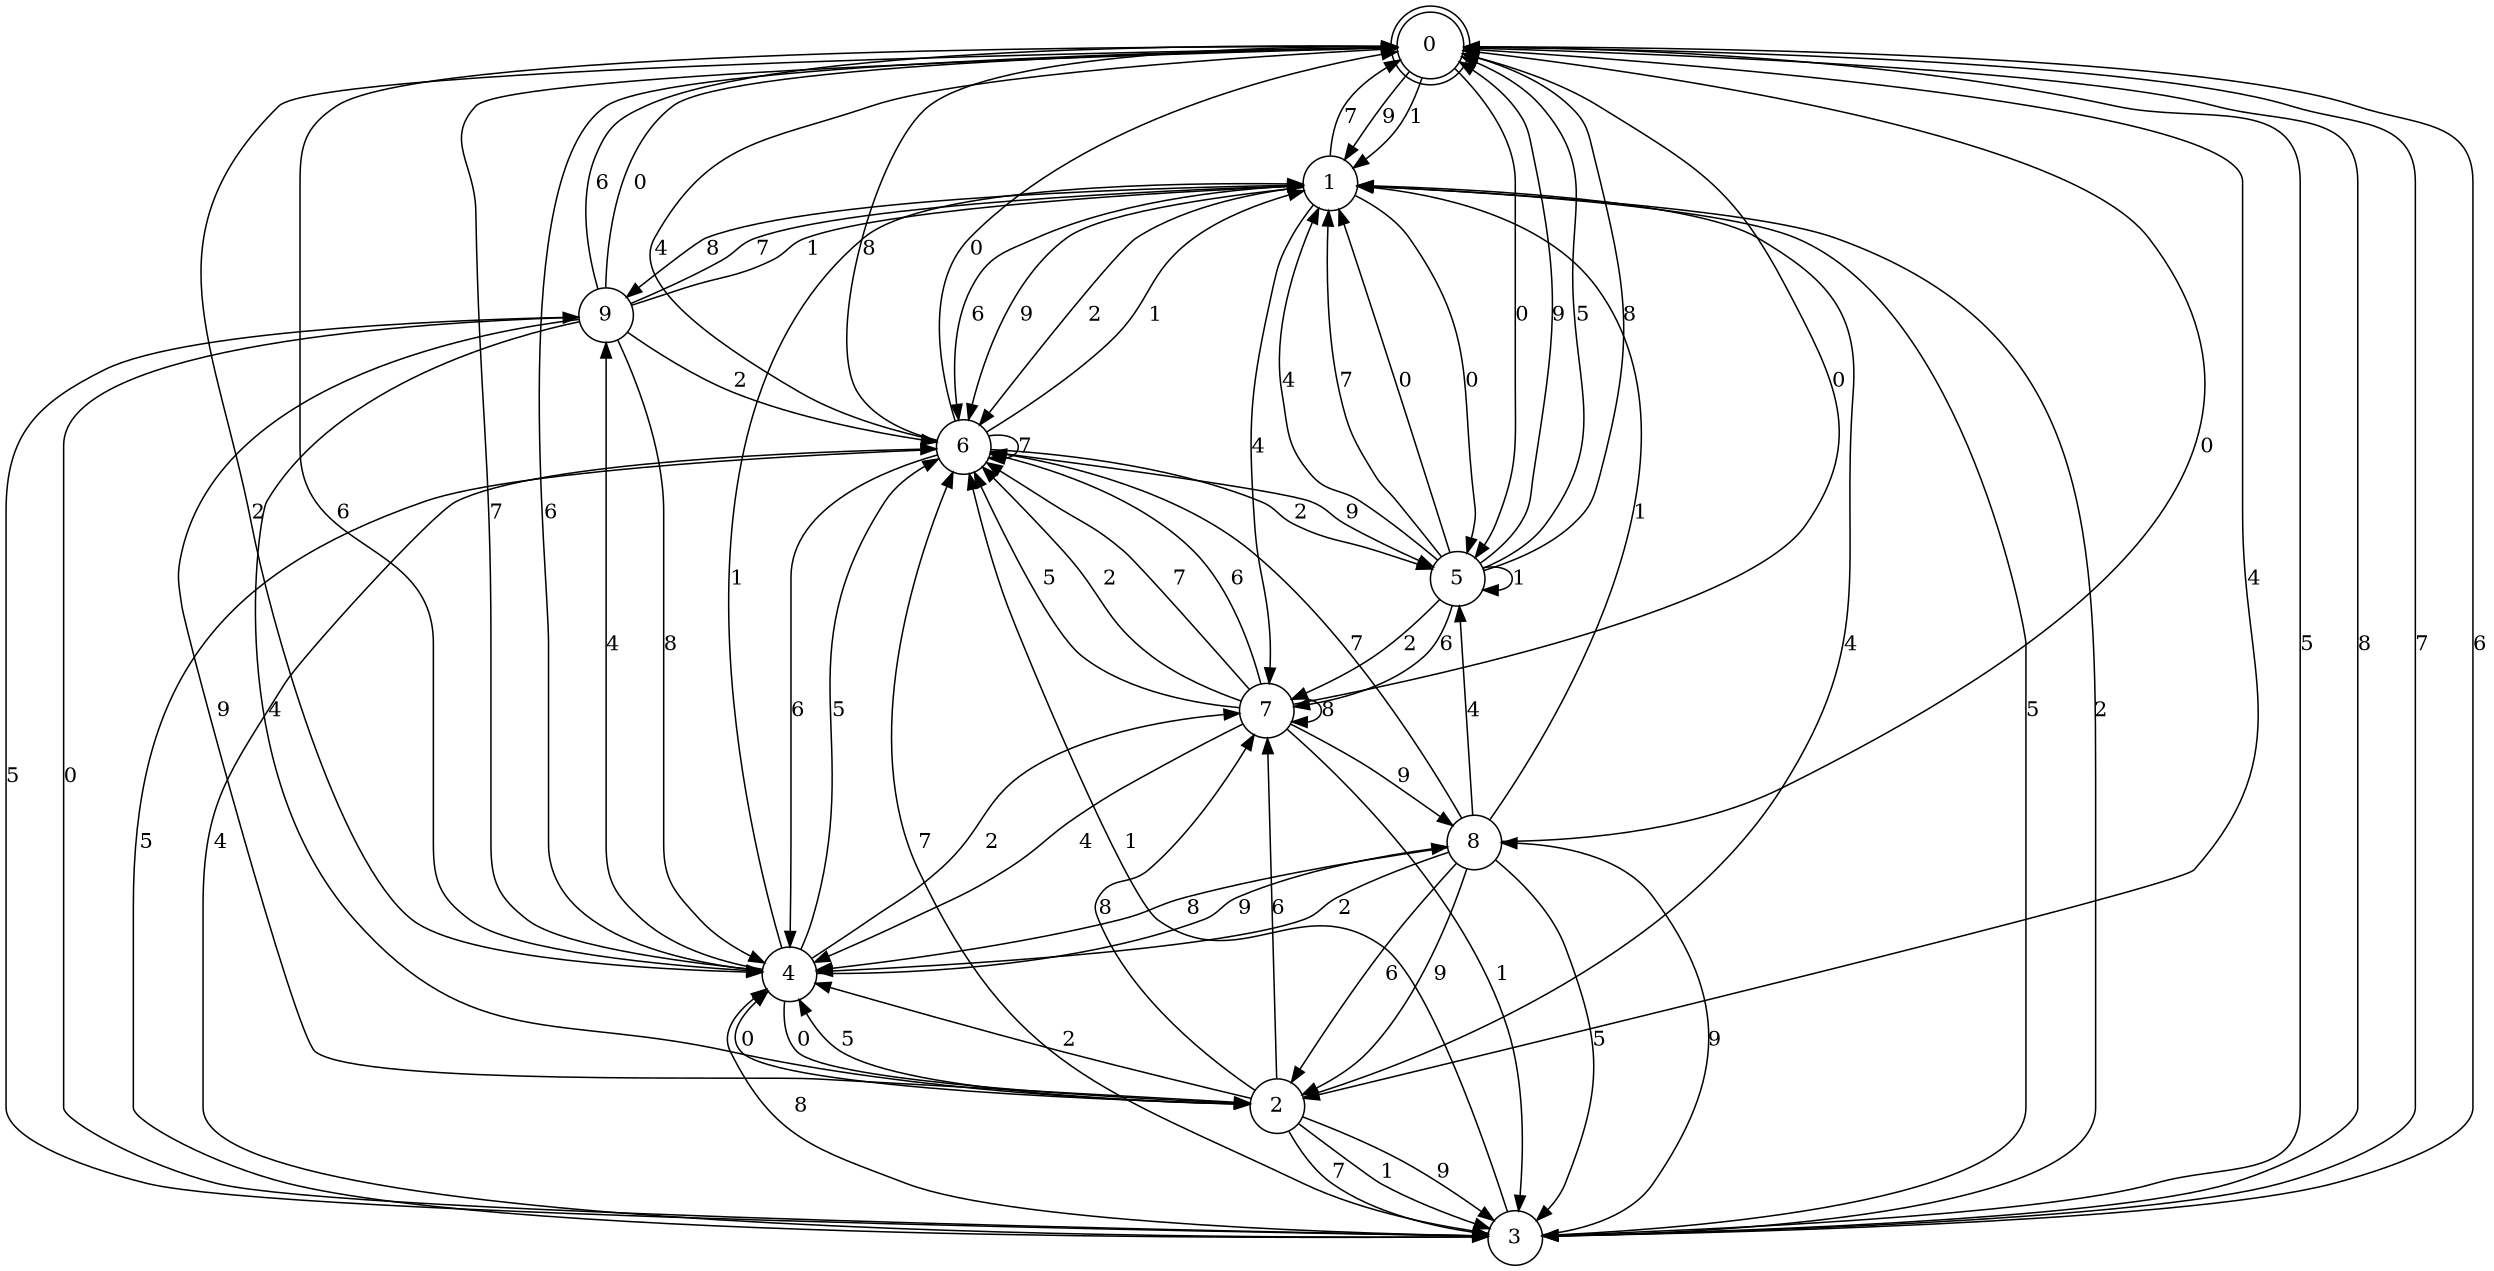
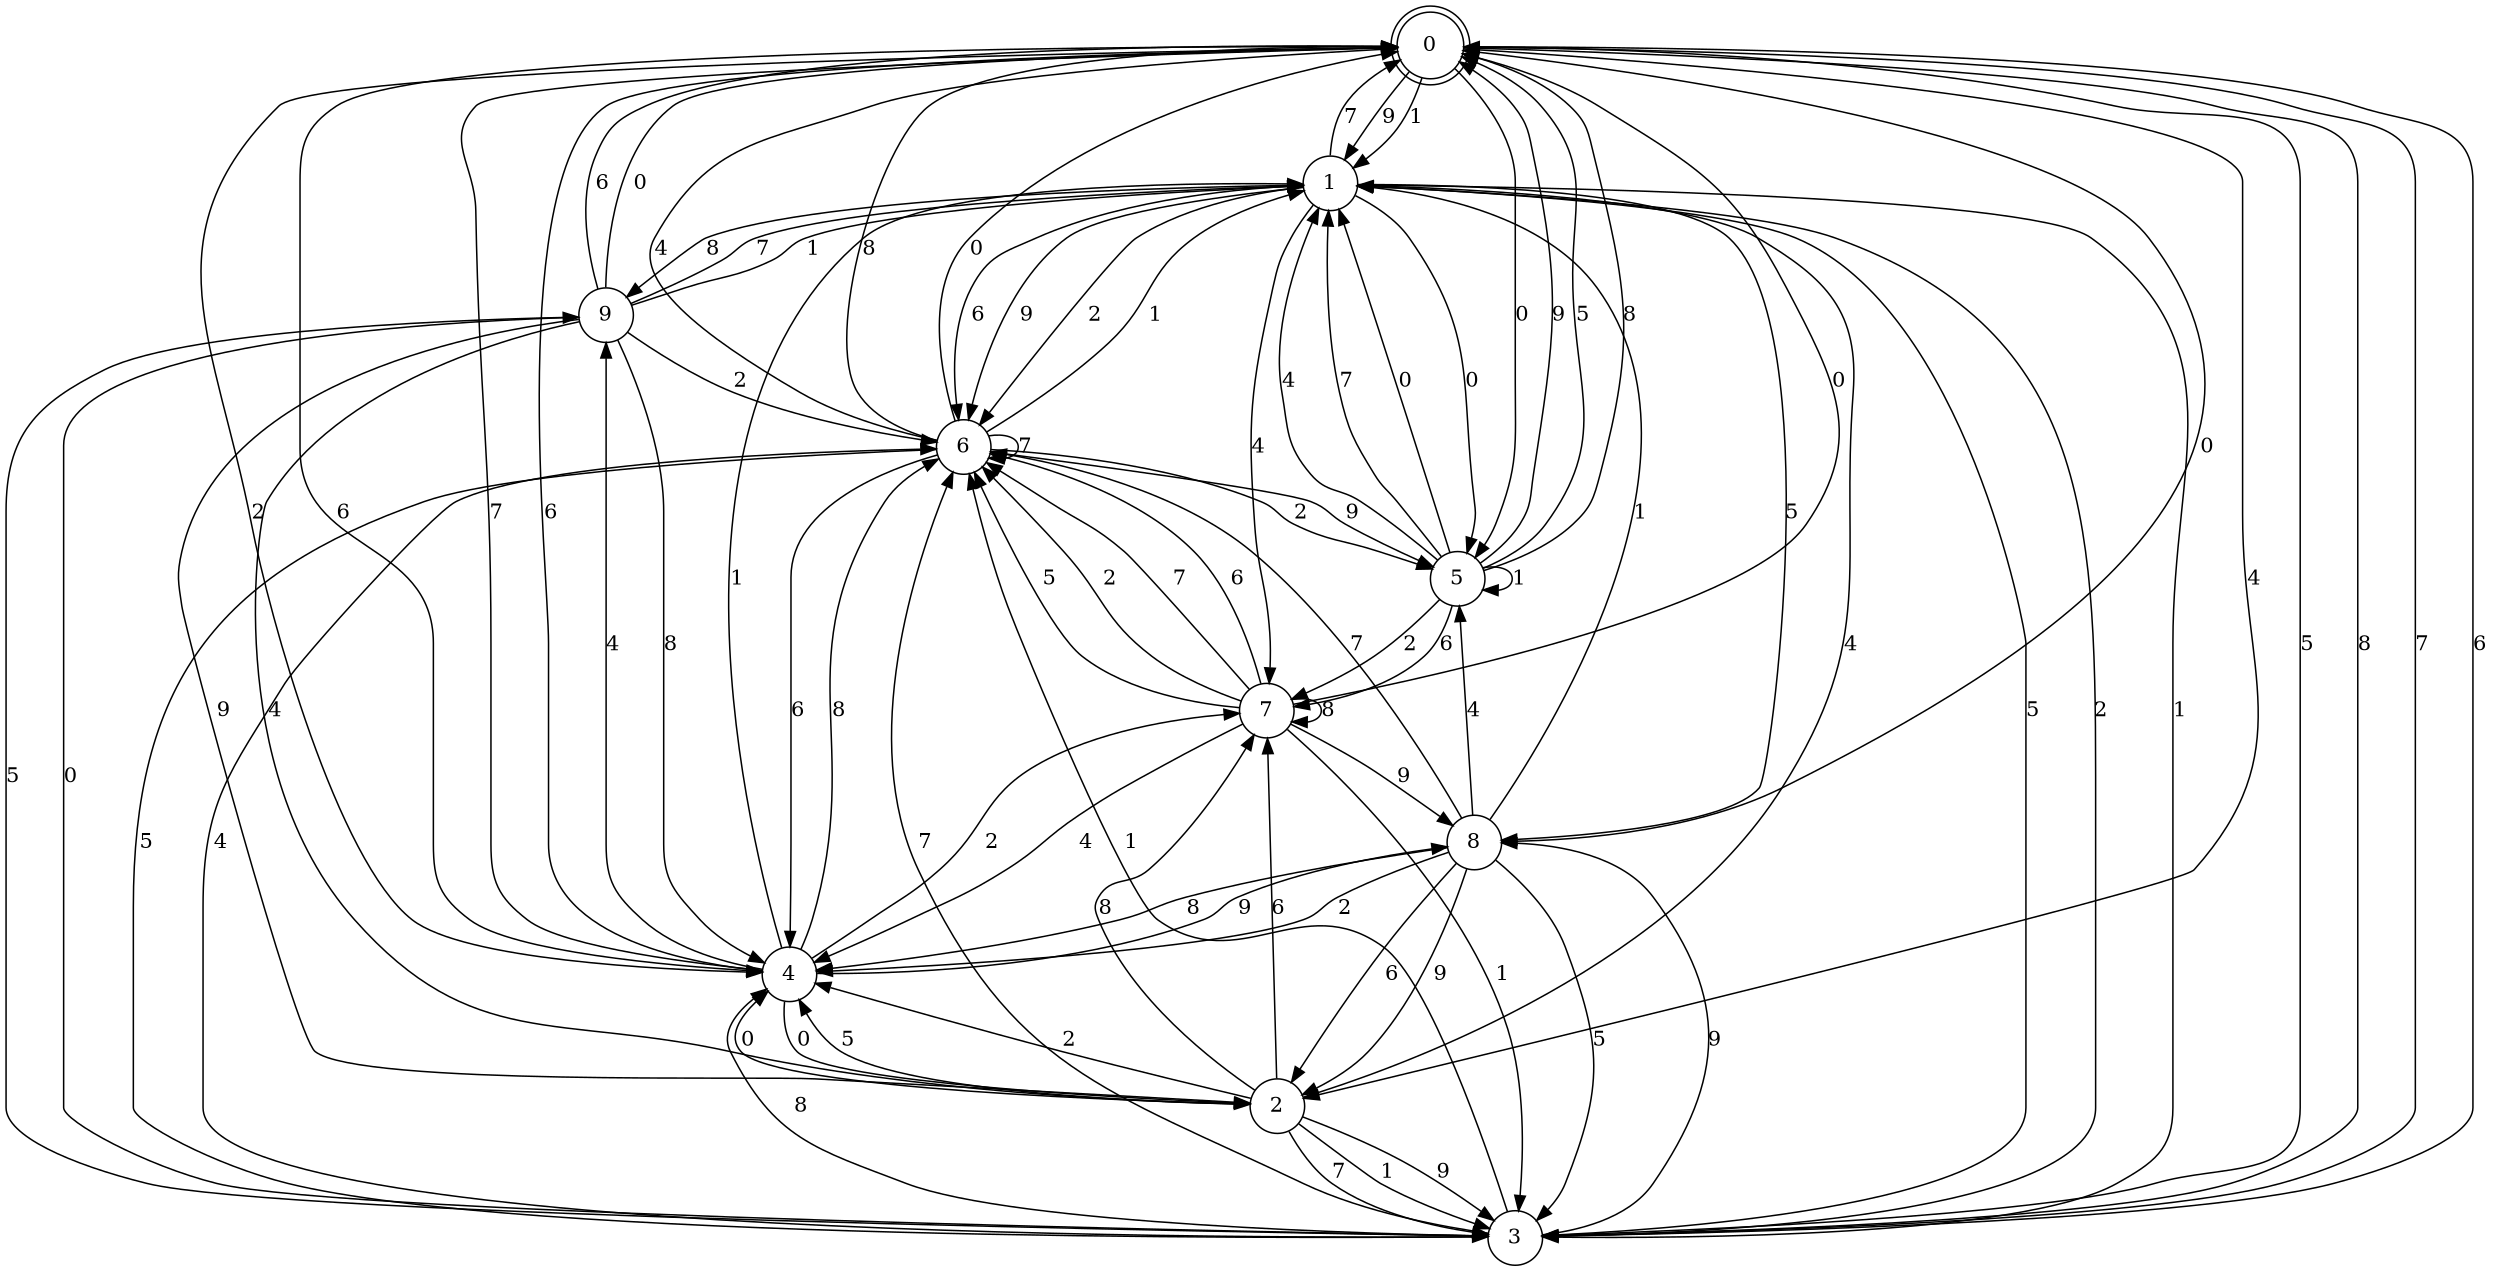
edge "1" -> "8": added, label "5"
edge "1" -> "3": added, label "1"
edge "4" -> "6": label "5" -> "8"
